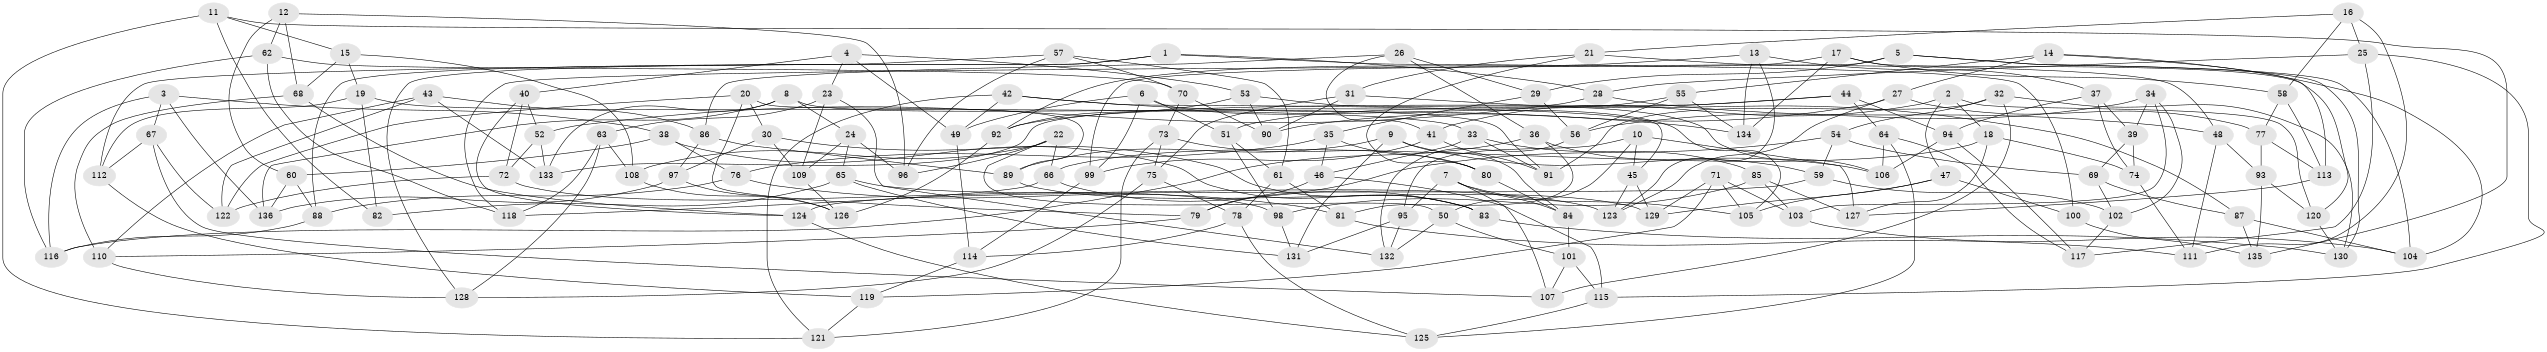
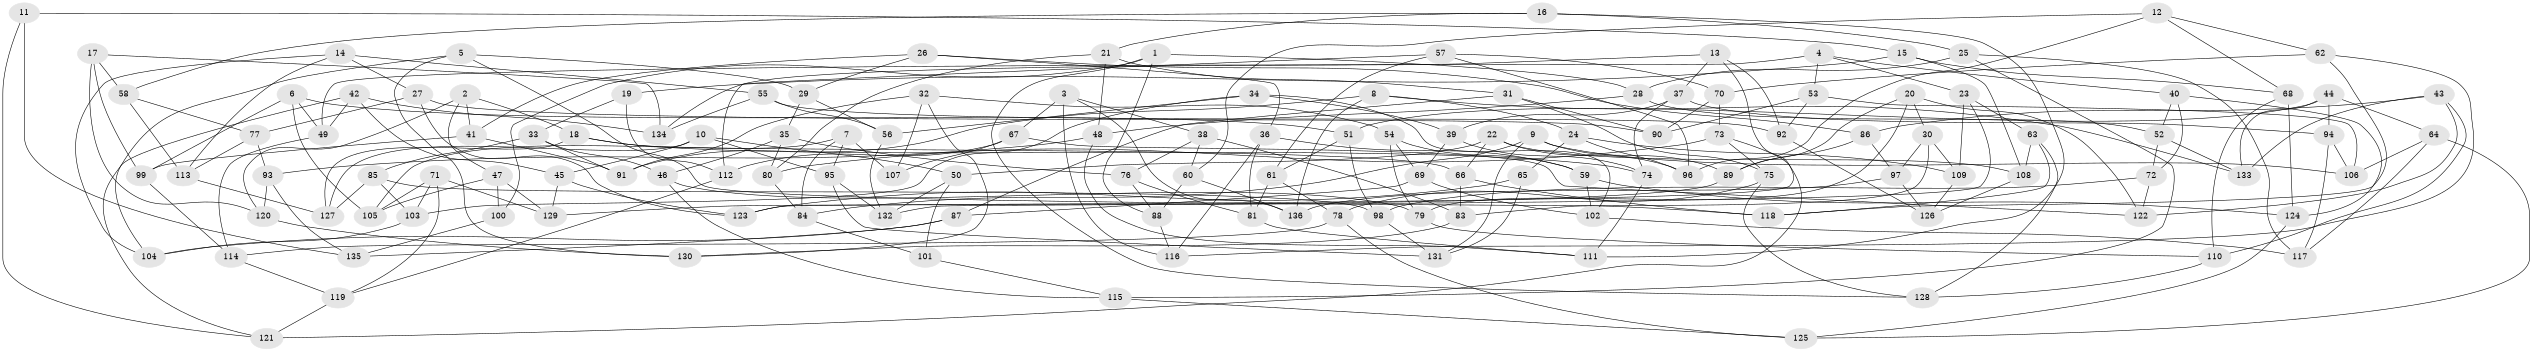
node "82": removed
edge "101" -- "107": removed
